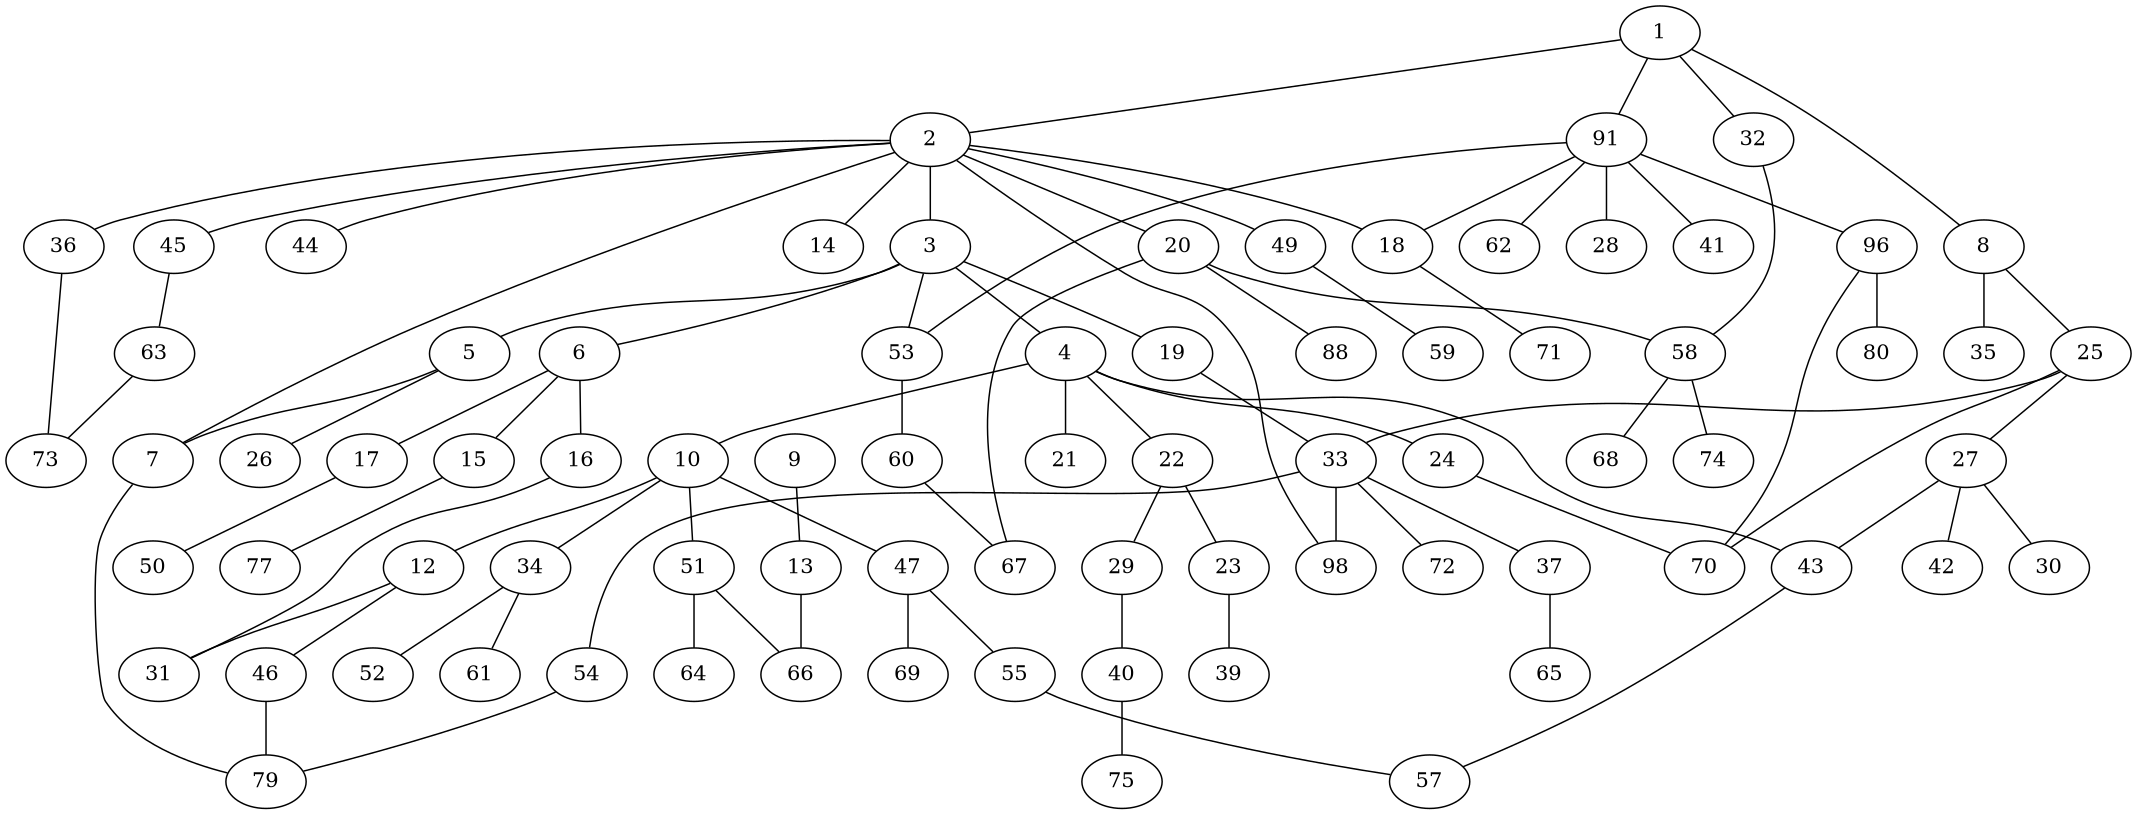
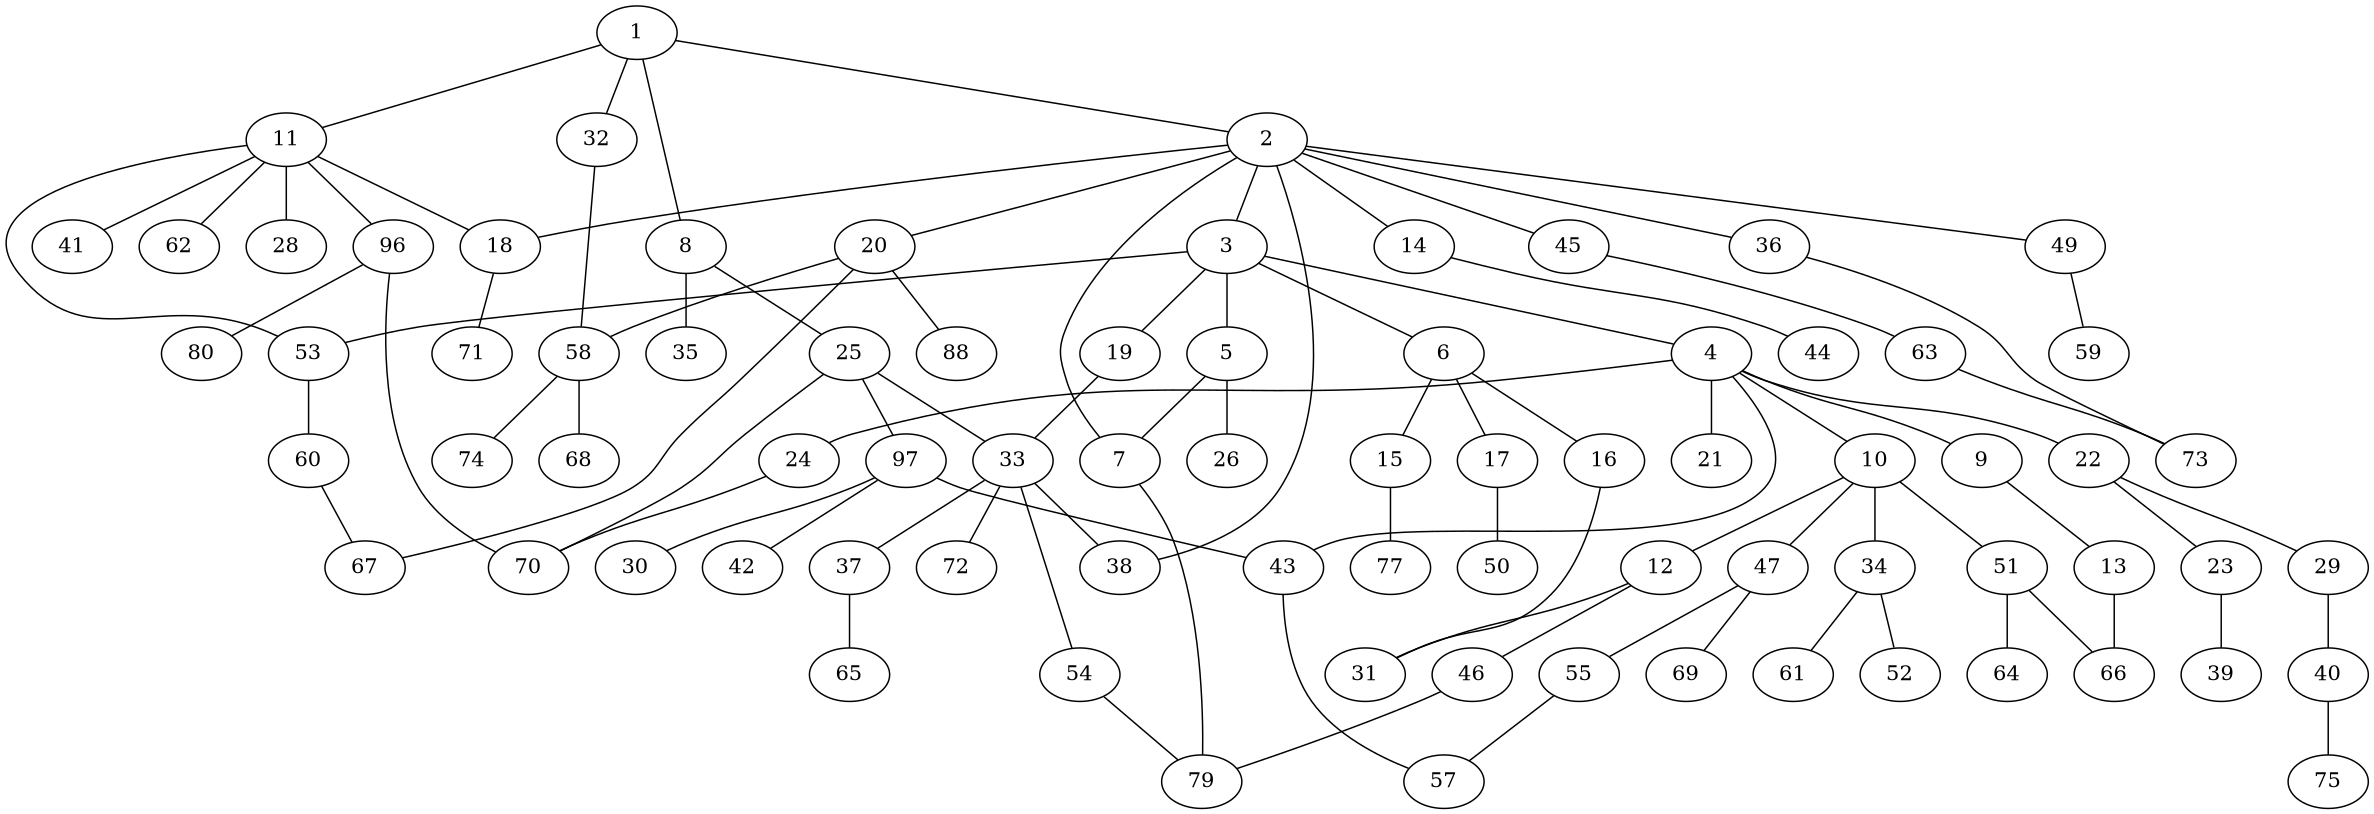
node "91": label "91" -> "11"
edge "2" -- "44": now "14" -- "44"
edge "4" -- "9": added
node "27": label "27" -> "97"
node "98": label "98" -> "38"
